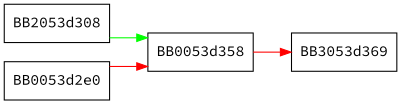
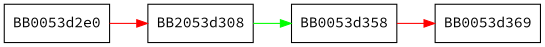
node "BB3053d369": label "BB3053d369" -> "BB0053d369"
edge "BB0053d2e0" -> "BB0053d358": now "BB0053d2e0" -> "BB2053d308"
